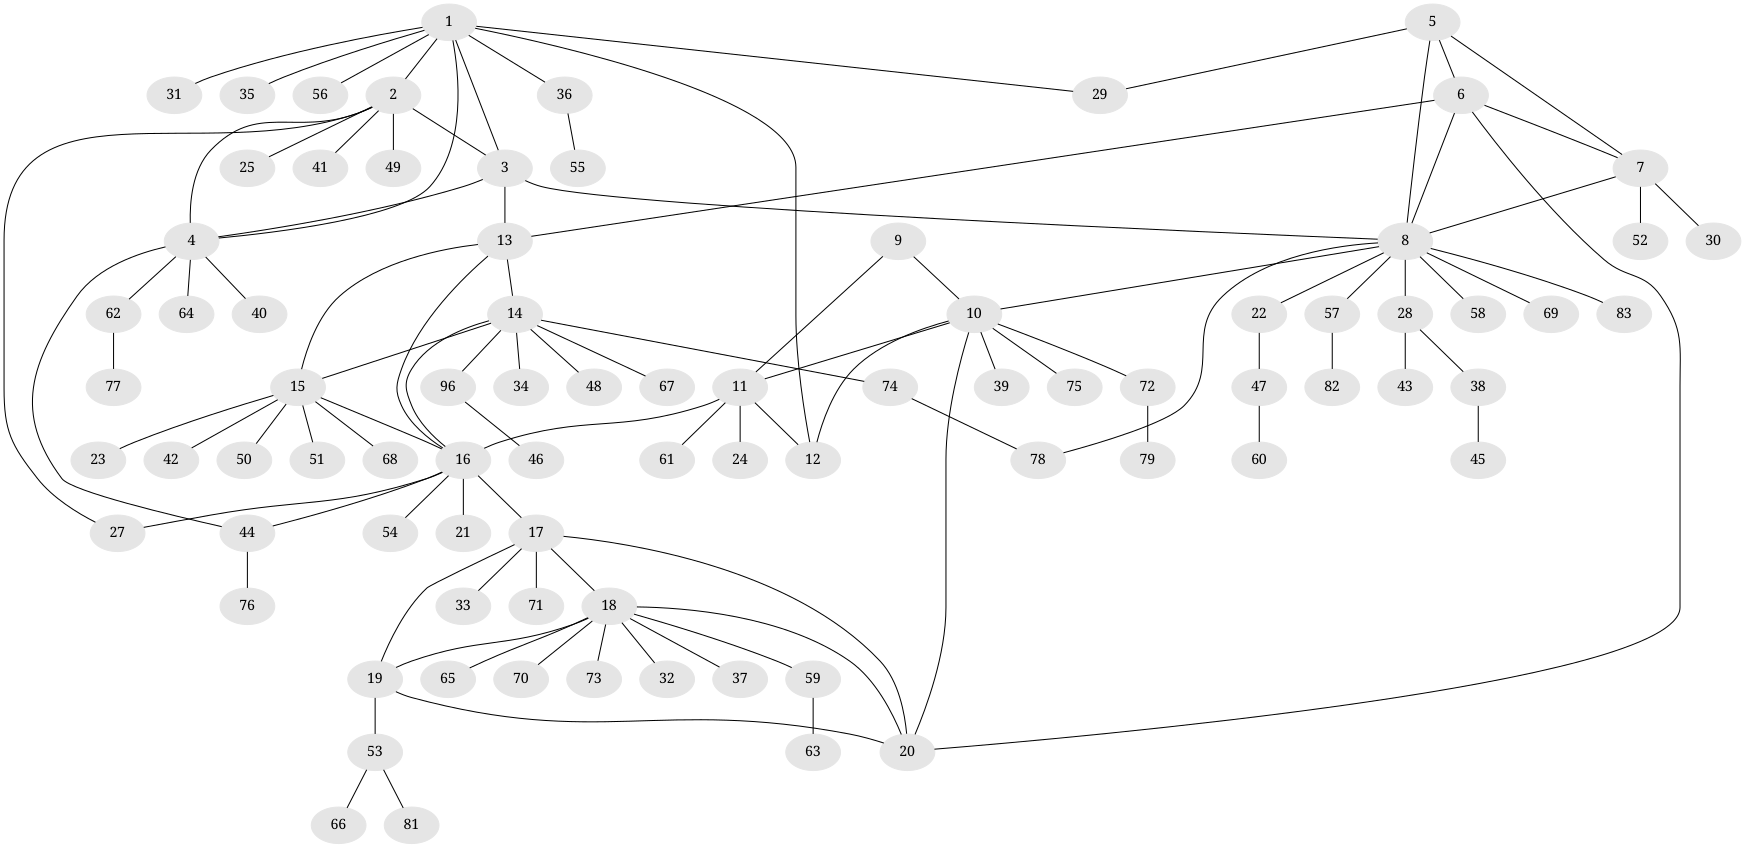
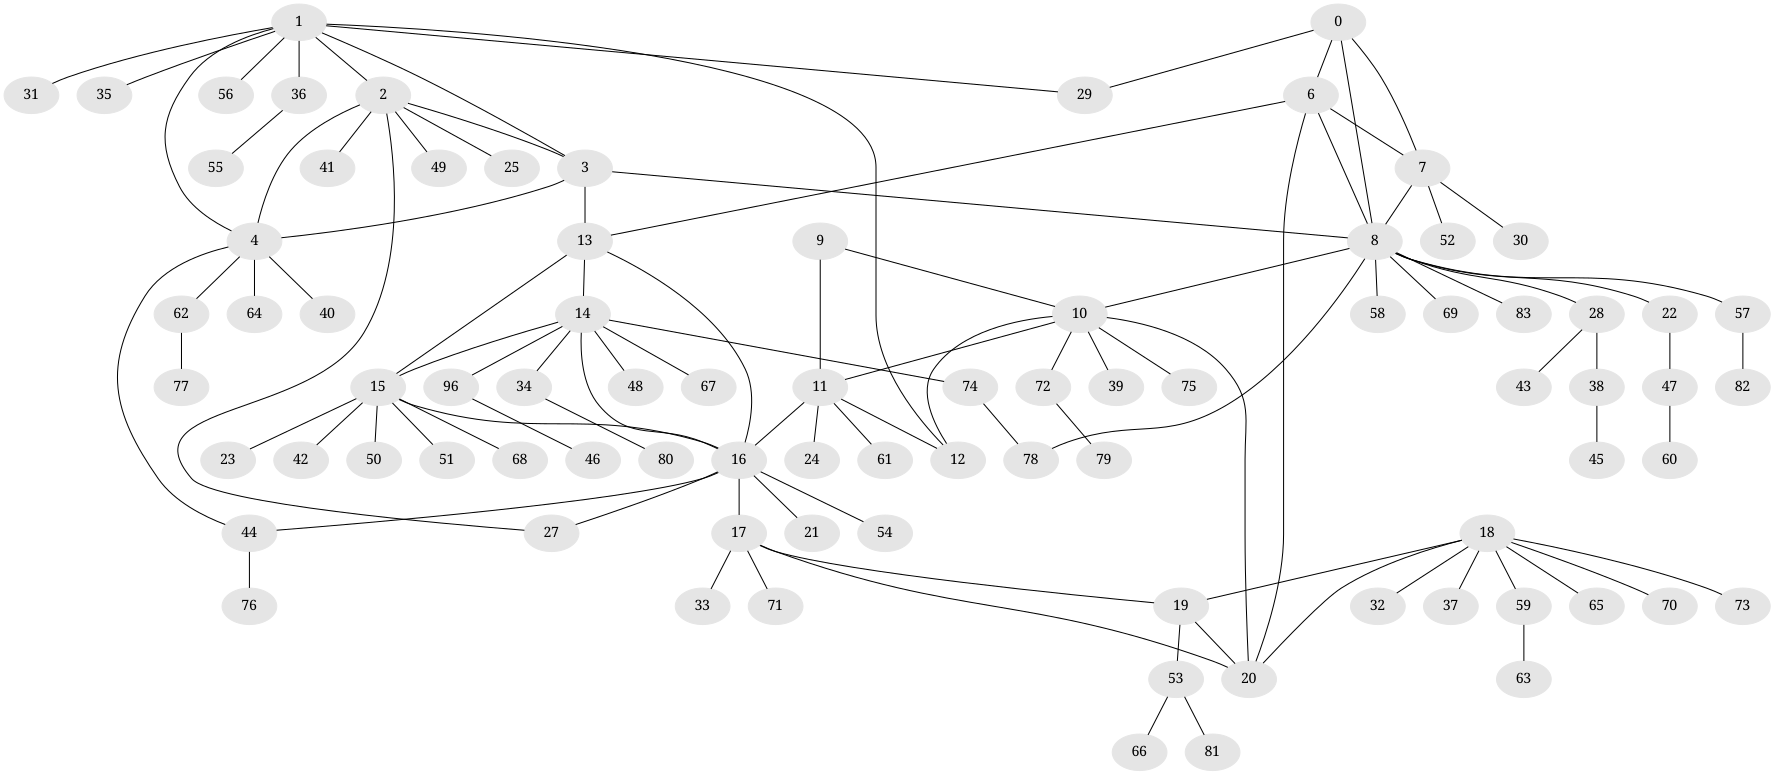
node "5": label "5" -> "0"
node "80": added
edge "17" -- "18": removed
